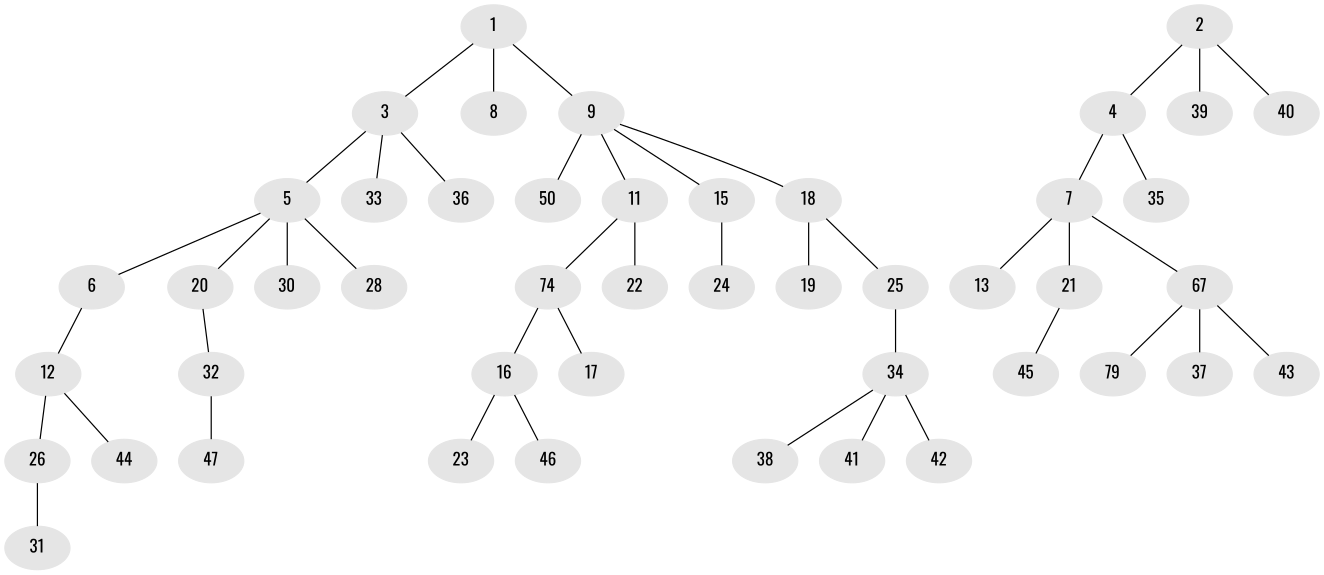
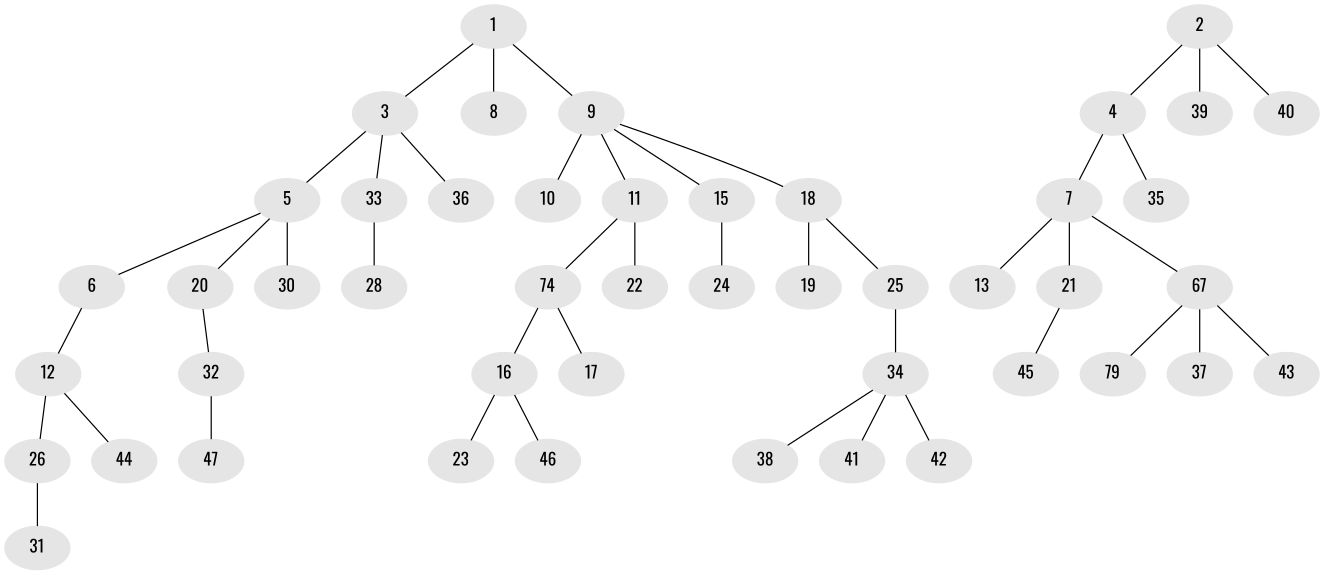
node "50": label "50" -> "10"
edge "5" -- "28": now "33" -- "28"
